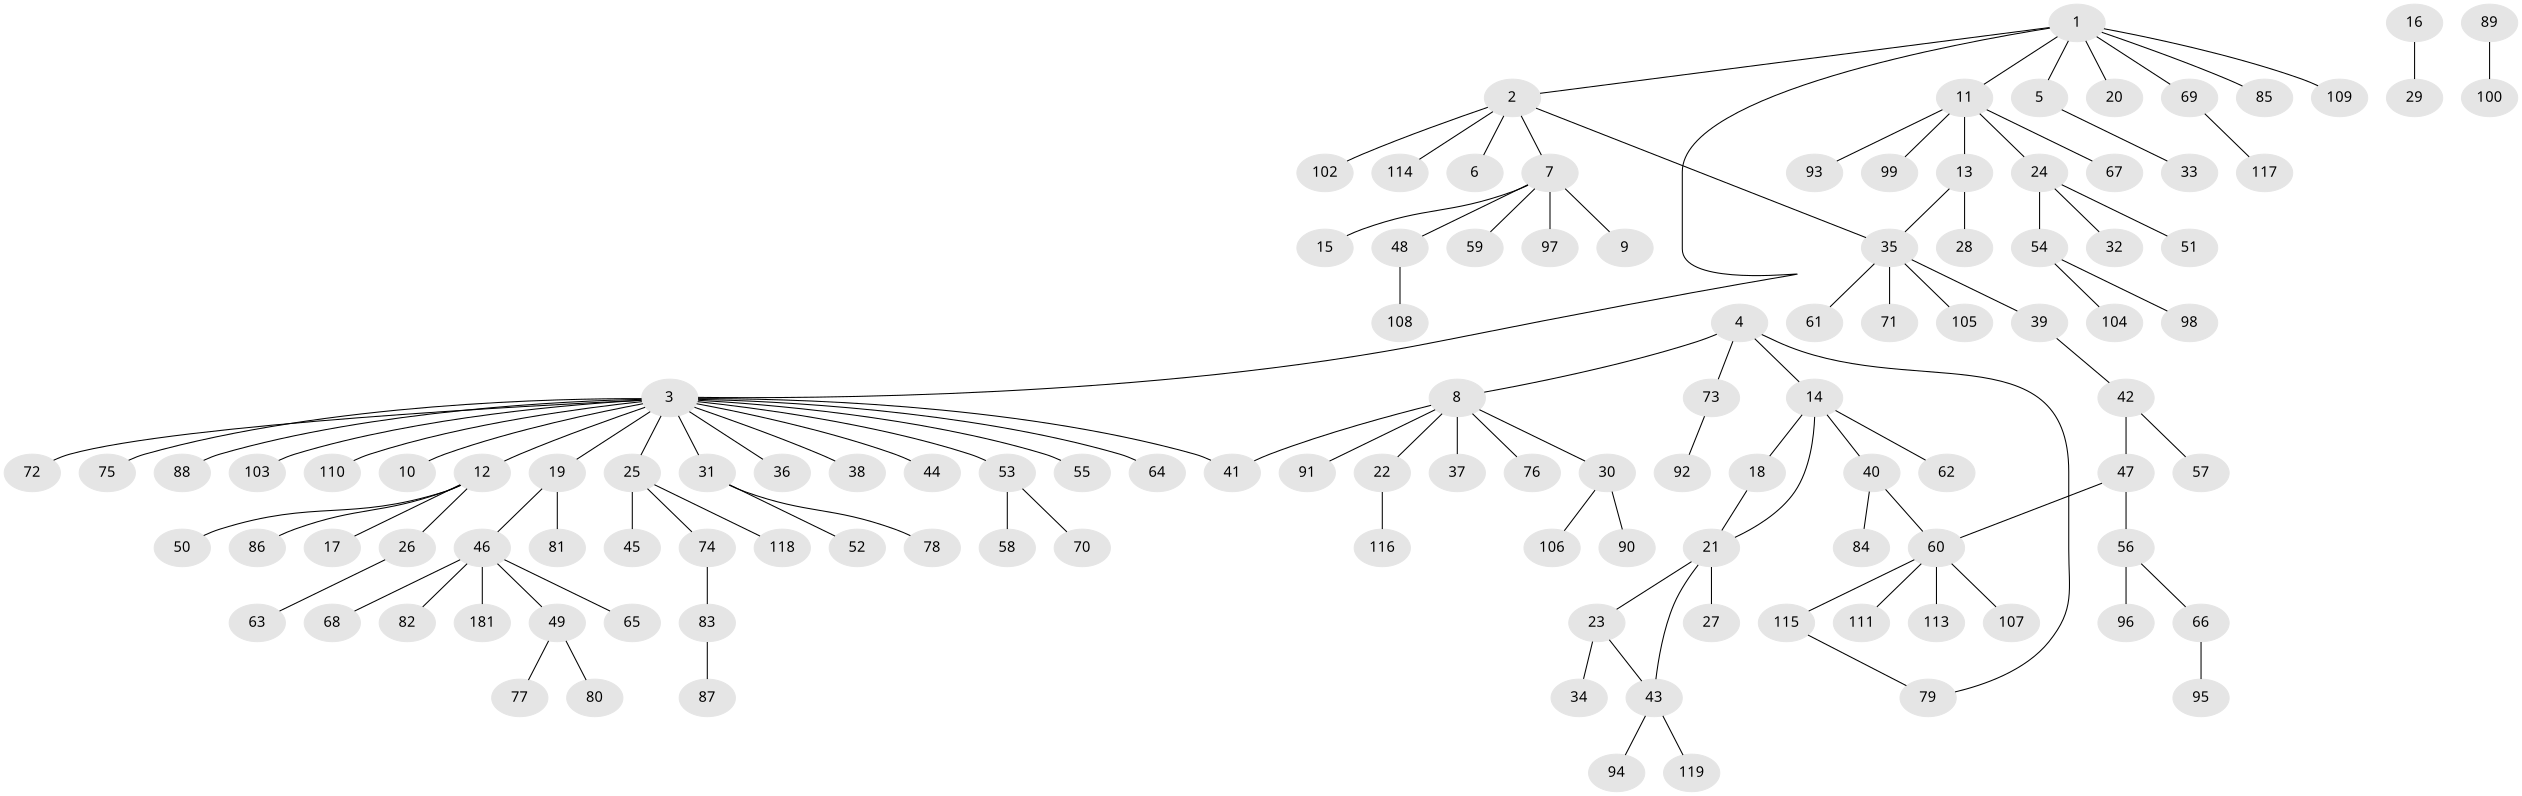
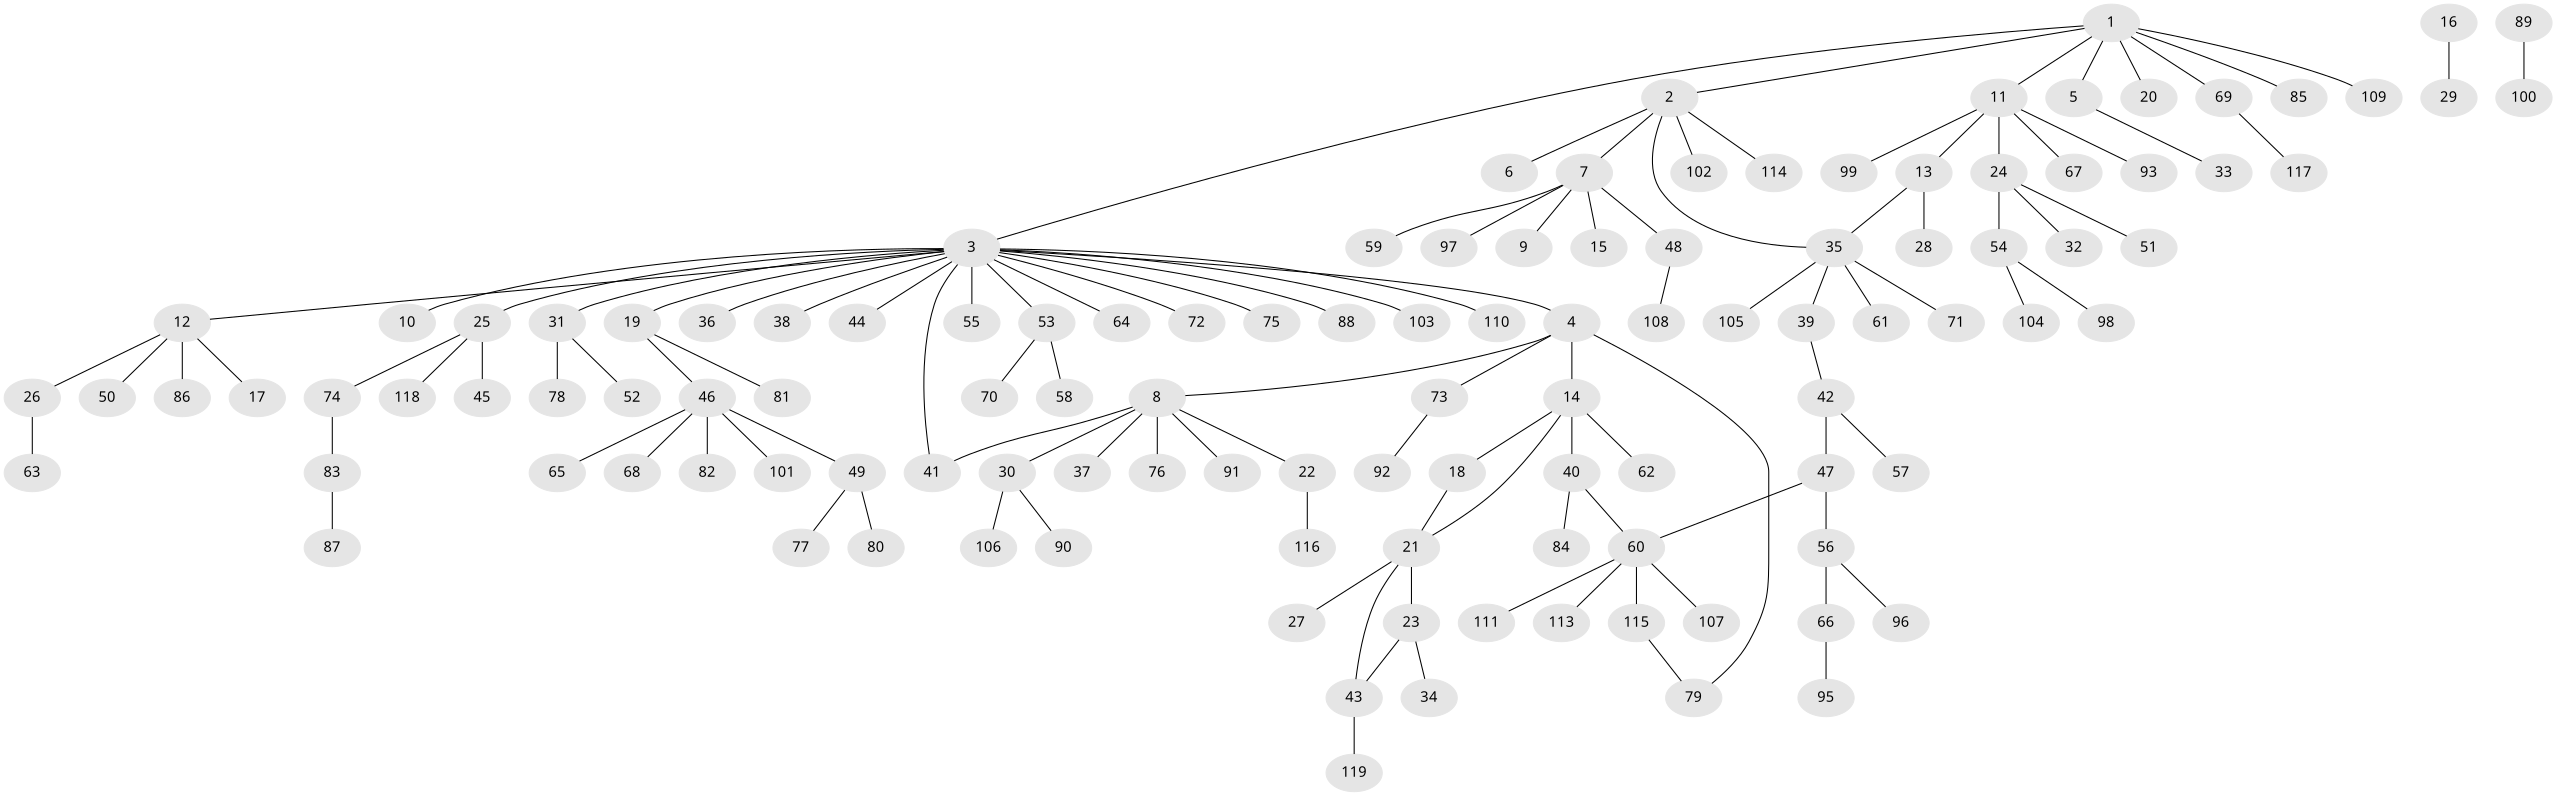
edge "3" -- "4": added
node "181": label "181" -> "101"
node "94": removed
